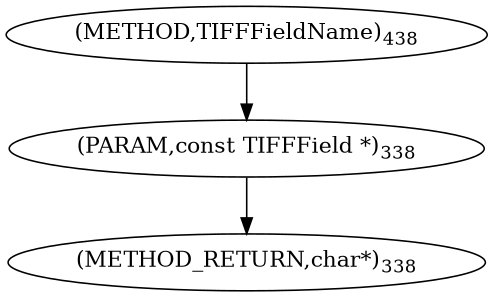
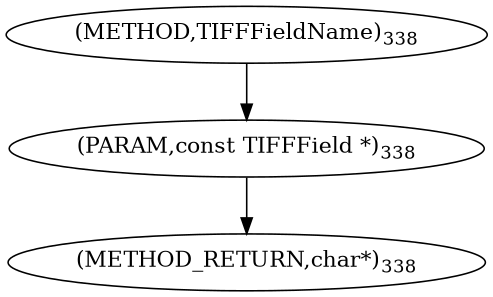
node "(METHOD,TIFFFieldName)": text "438" -> "338"
